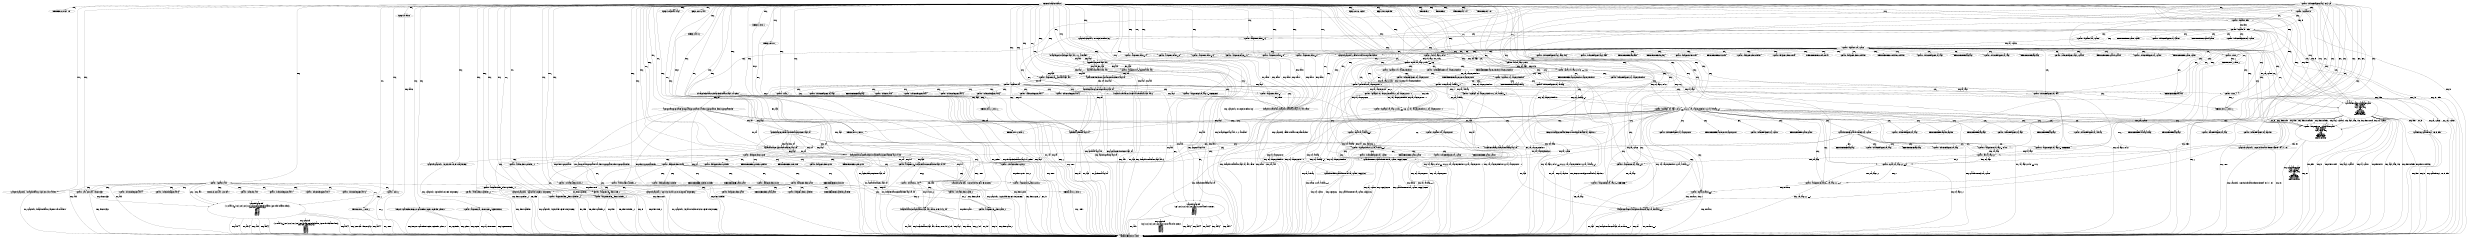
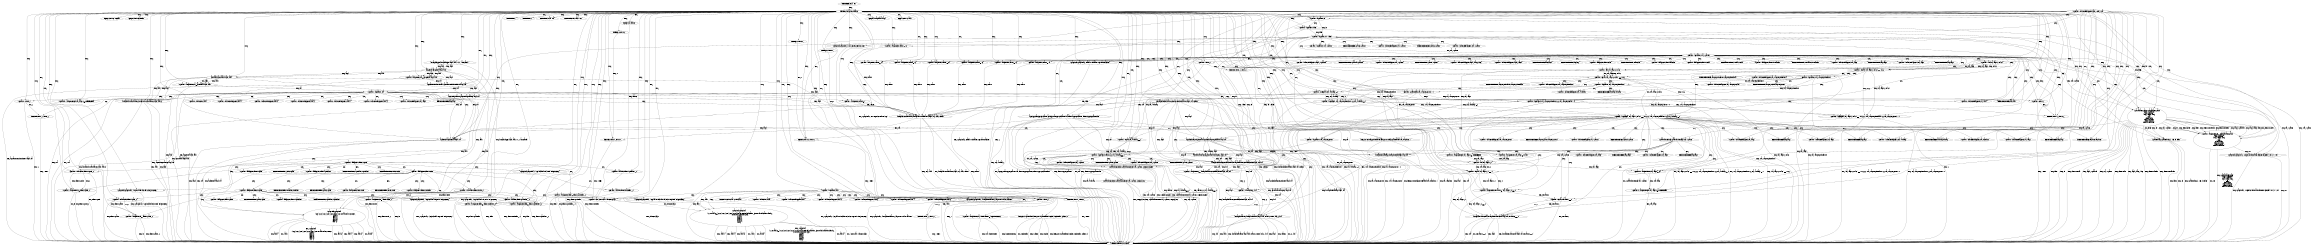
edge "(METHOD,hostapd_notif_assoc)" -> "(IDENTIFIER,res,if ( res ))": reversed
